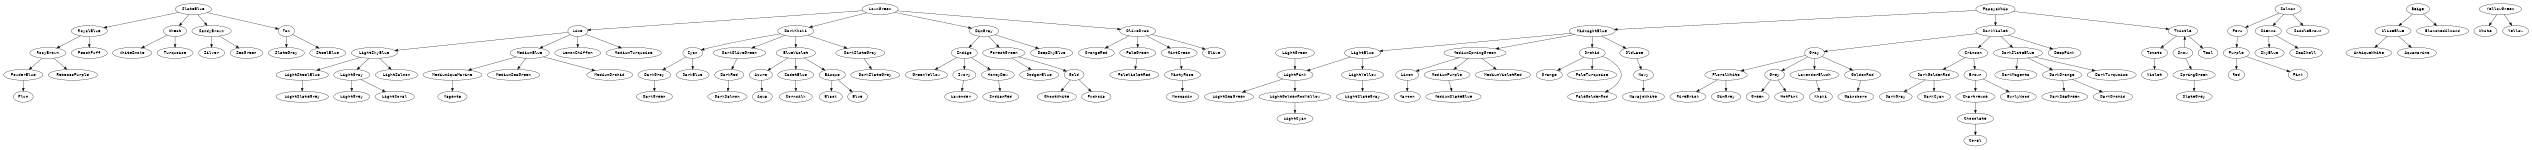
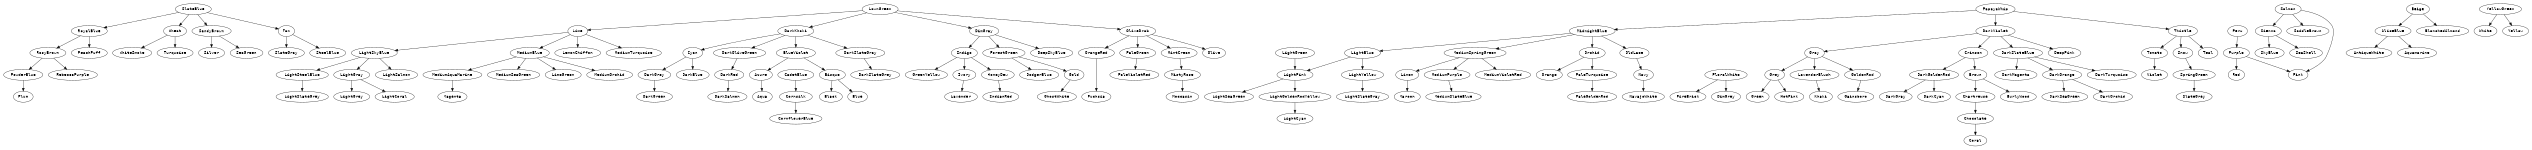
edge "Salmon" -> "Peru": now "Salmon" -> "Pink"
edge "Snow" -> "Thistle": reversed
edge "BlueViolet" -> "CadetBlue": removed
edge "Gray" -> "FloralWhite": removed
edge "Orchid" -> "PaleGoldenRod": now "PaleTurquoise" -> "PaleGoldenRod"
node "LimeGreen": added
edge "Gold" -> "Fuchsia": now "OrangeRed" -> "Fuchsia"
node "CornflowerBlue": added
